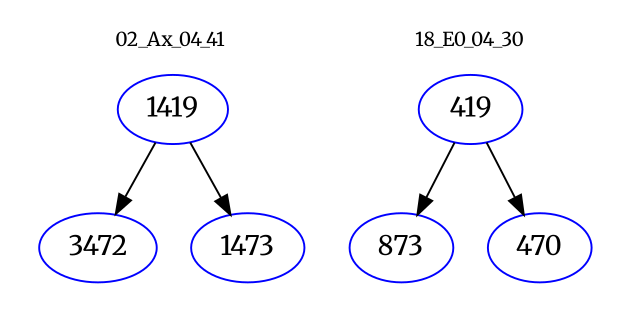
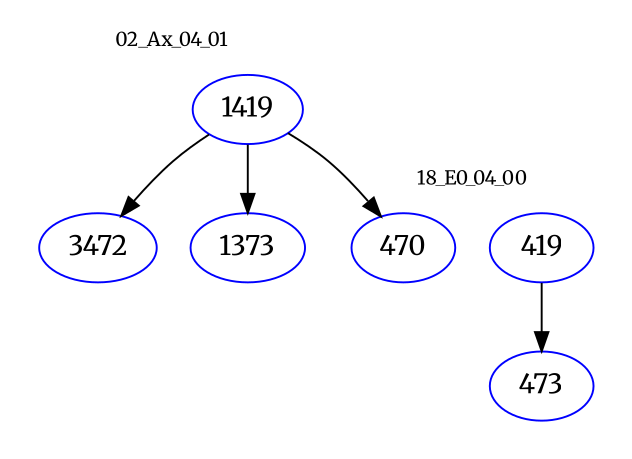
cluster "02_Ax_04_41": label "02_Ax_04_41" -> "02_Ax_04_01"
cluster "18_E0_04_30": label "18_E0_04_30" -> "18_E0_04_00"
edge "419" -> "470": now "1419" -> "470"
node "1473": label "1473" -> "1373"
node "873": label "873" -> "473"
